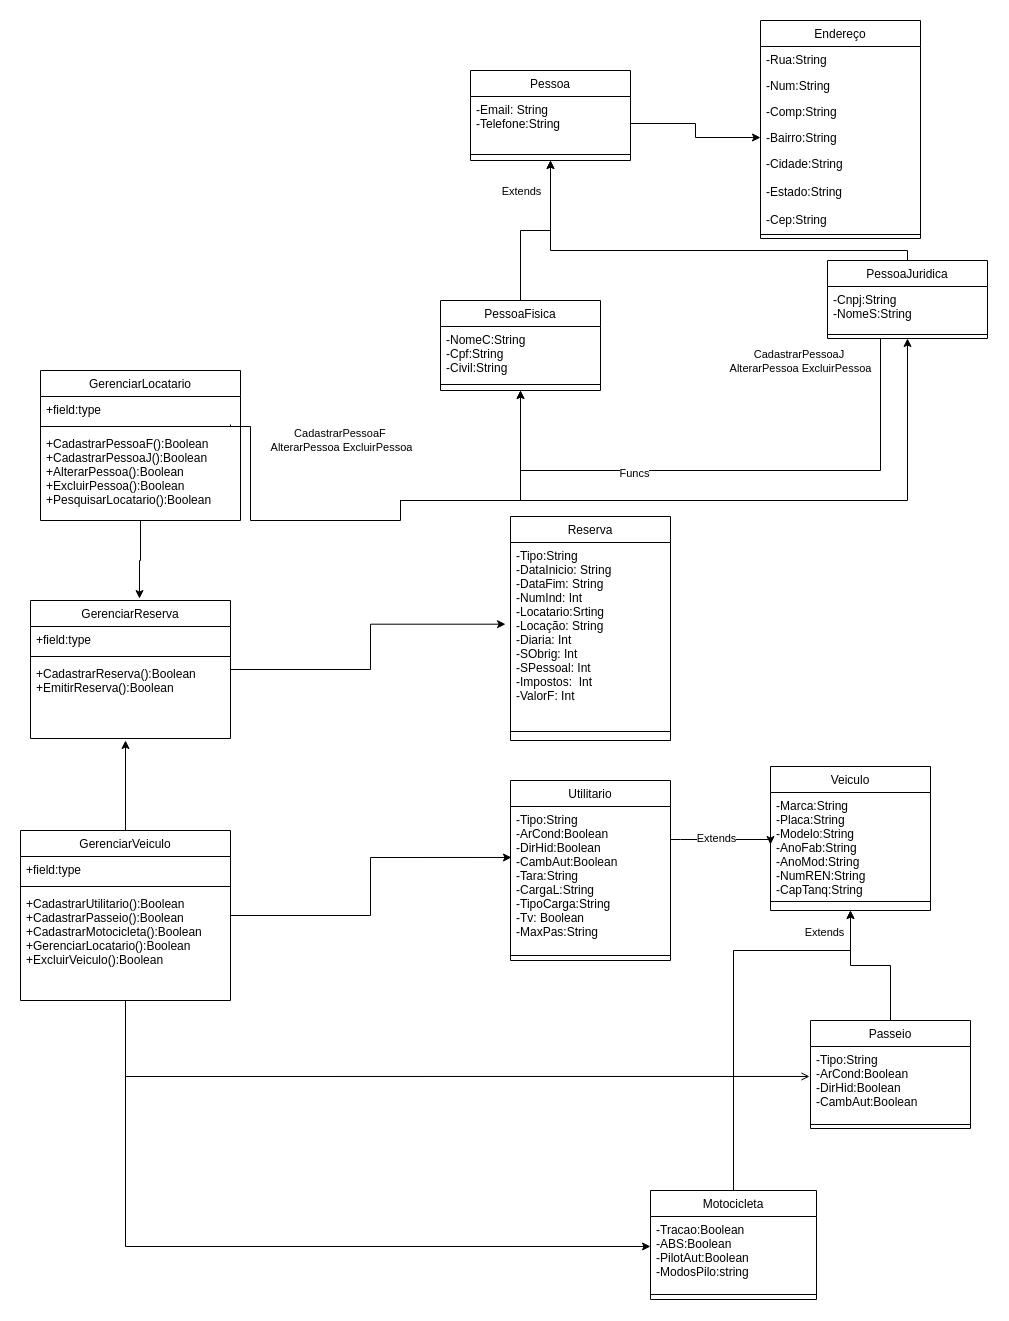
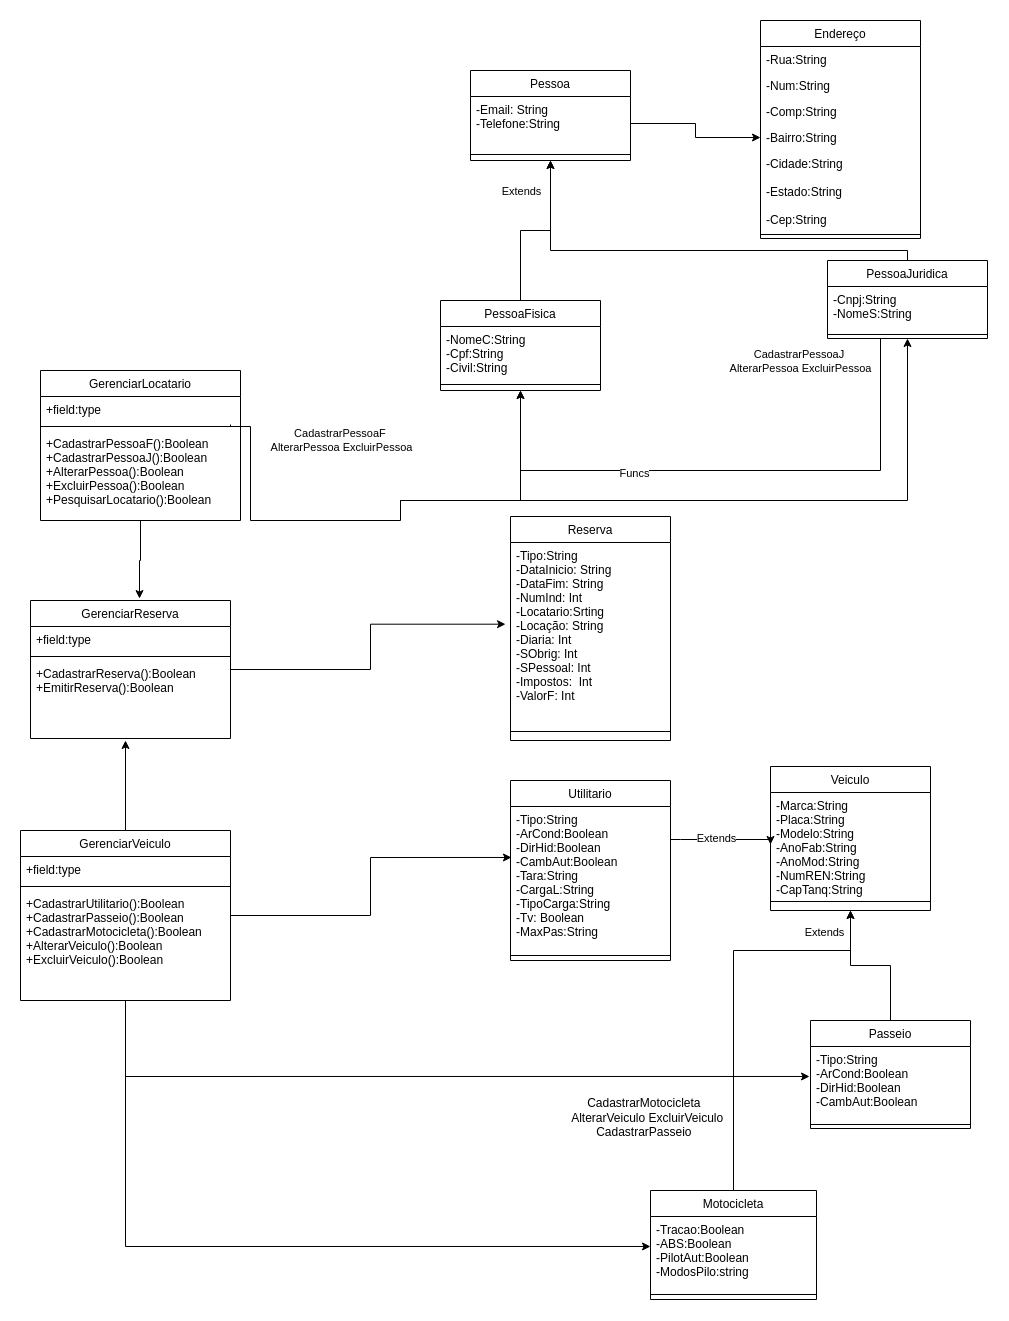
node "+CadastrarUtilitario():Boolean +CadastrarPasseio():Boolean +CadastrarMotocicleta():Boolean +GerenciarLocatario():Boolean +ExcluirVeiculo():Boolean": label "+CadastrarUtilitario():Boolean +CadastrarPasseio():Boolean +CadastrarMotocicleta():Boolean +GerenciarLocatario():Boolean +ExcluirVeiculo():Boolean" -> "+CadastrarUtilitario():Boolean +CadastrarPasseio():Boolean +CadastrarMotocicleta():Boolean +AlterarVeiculo():Boolean +ExcluirVeiculo():Boolean"
edge "GerenciarVeiculo" -> "-Tipo:String -ArCond:Boolean -DirHid:Boolean -CambAut:Boolean": arrowhead open -> classic
node "CadastrarMotocicleta AlterarVeiculo ExcluirVeiculo CadastrarPasseio": added
